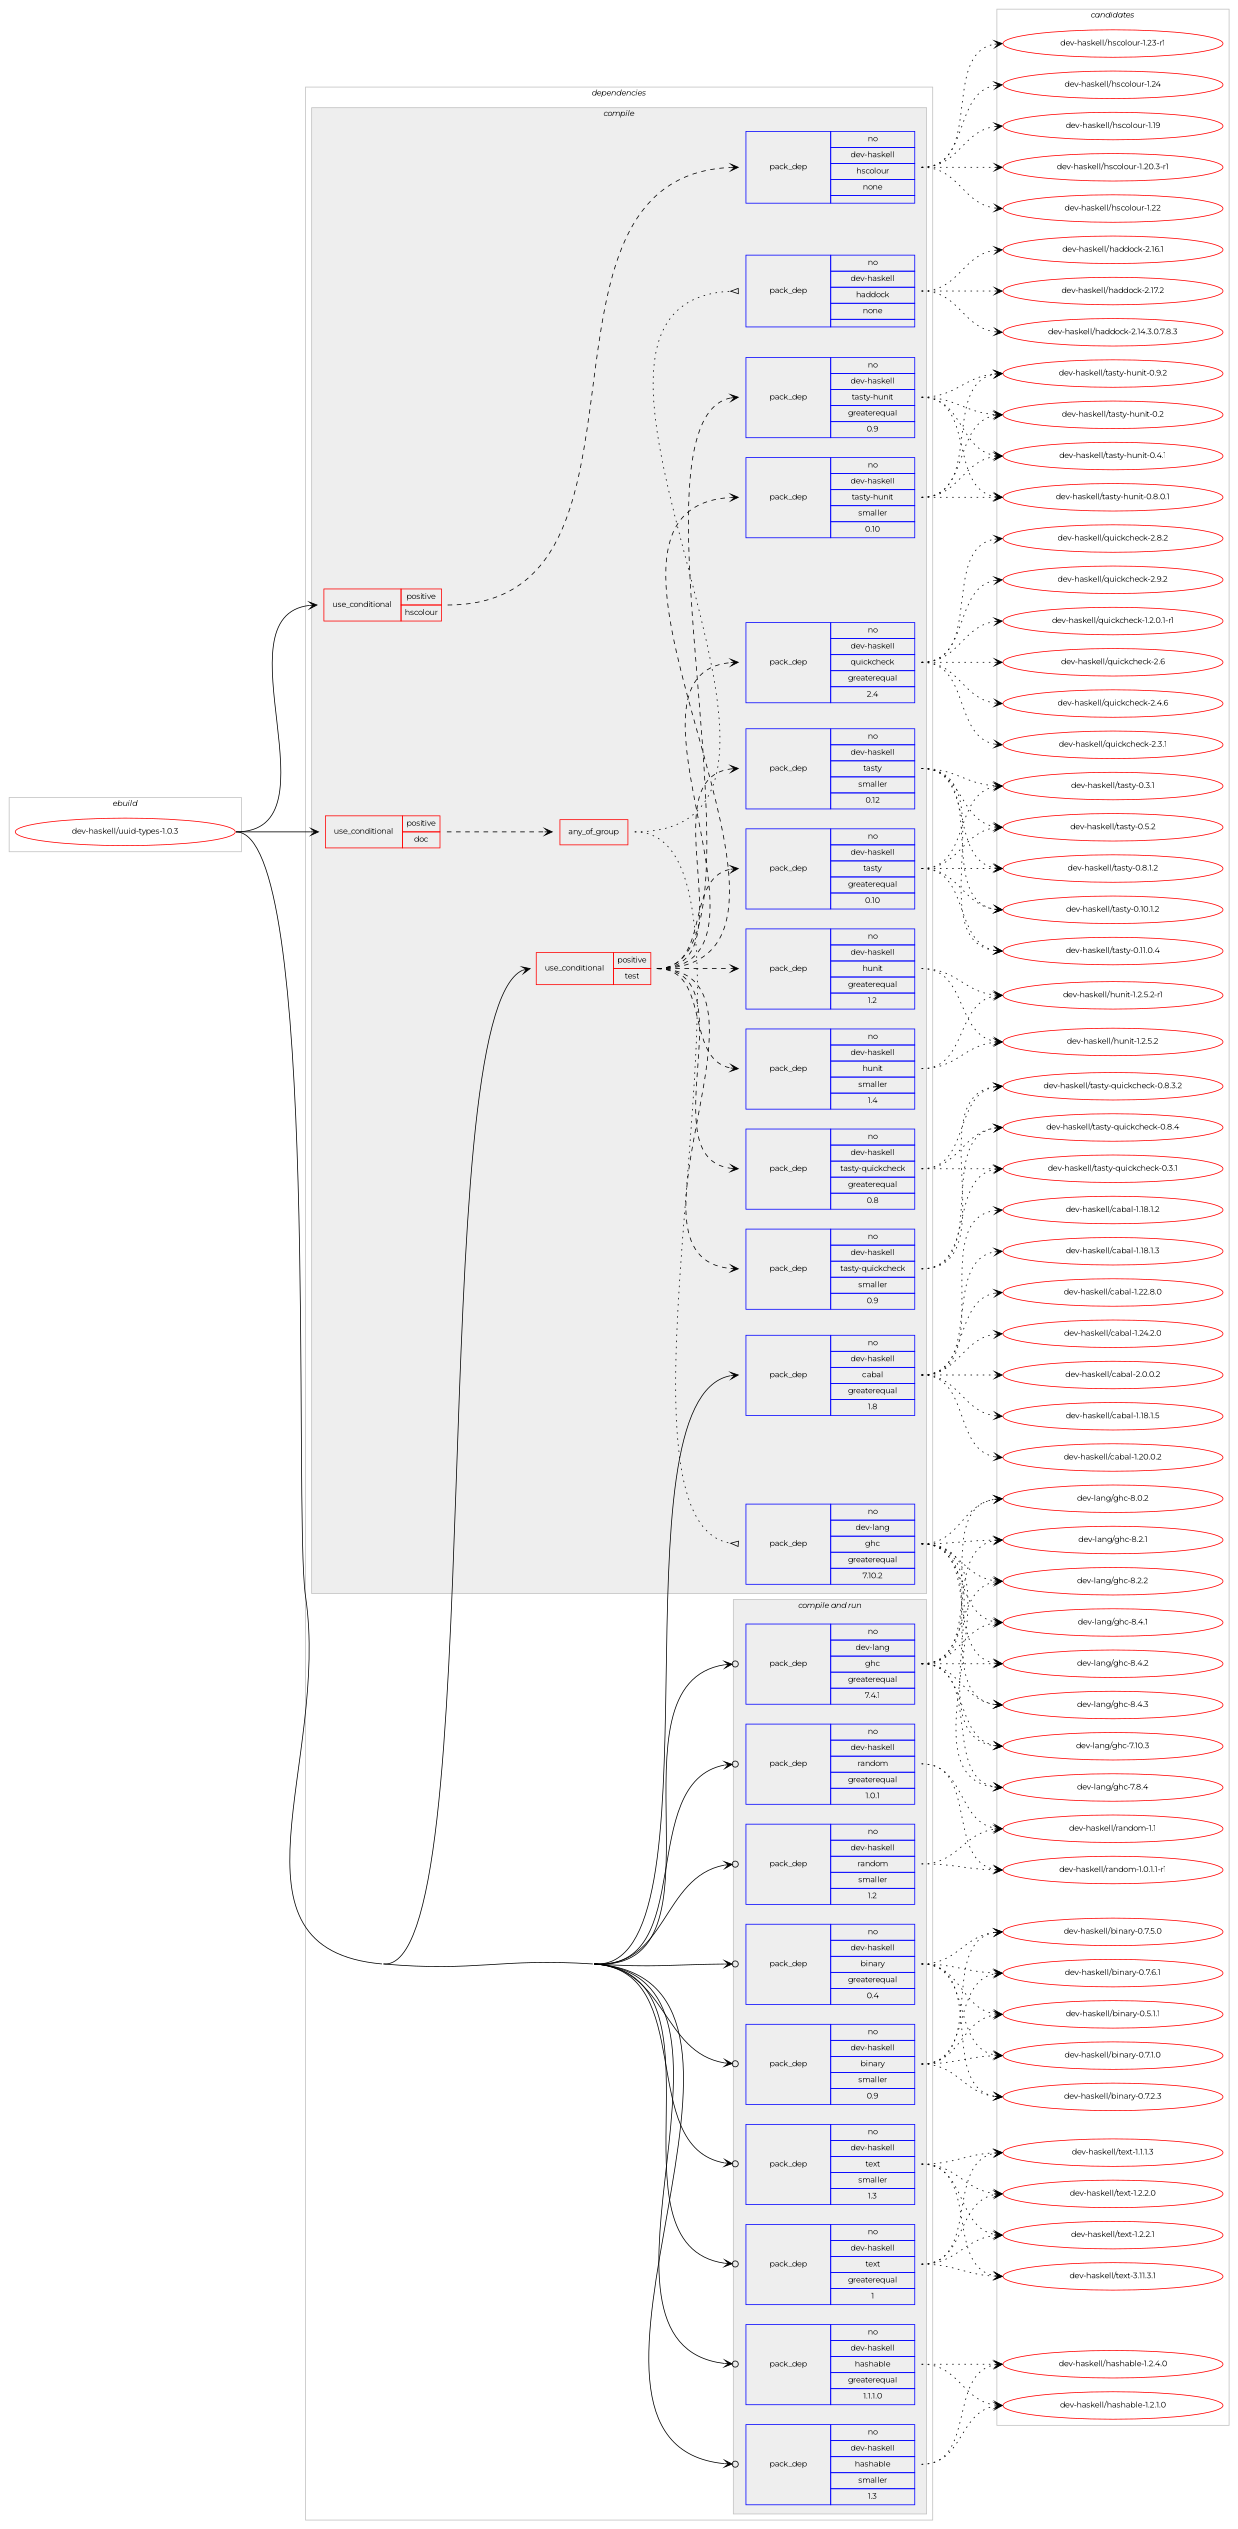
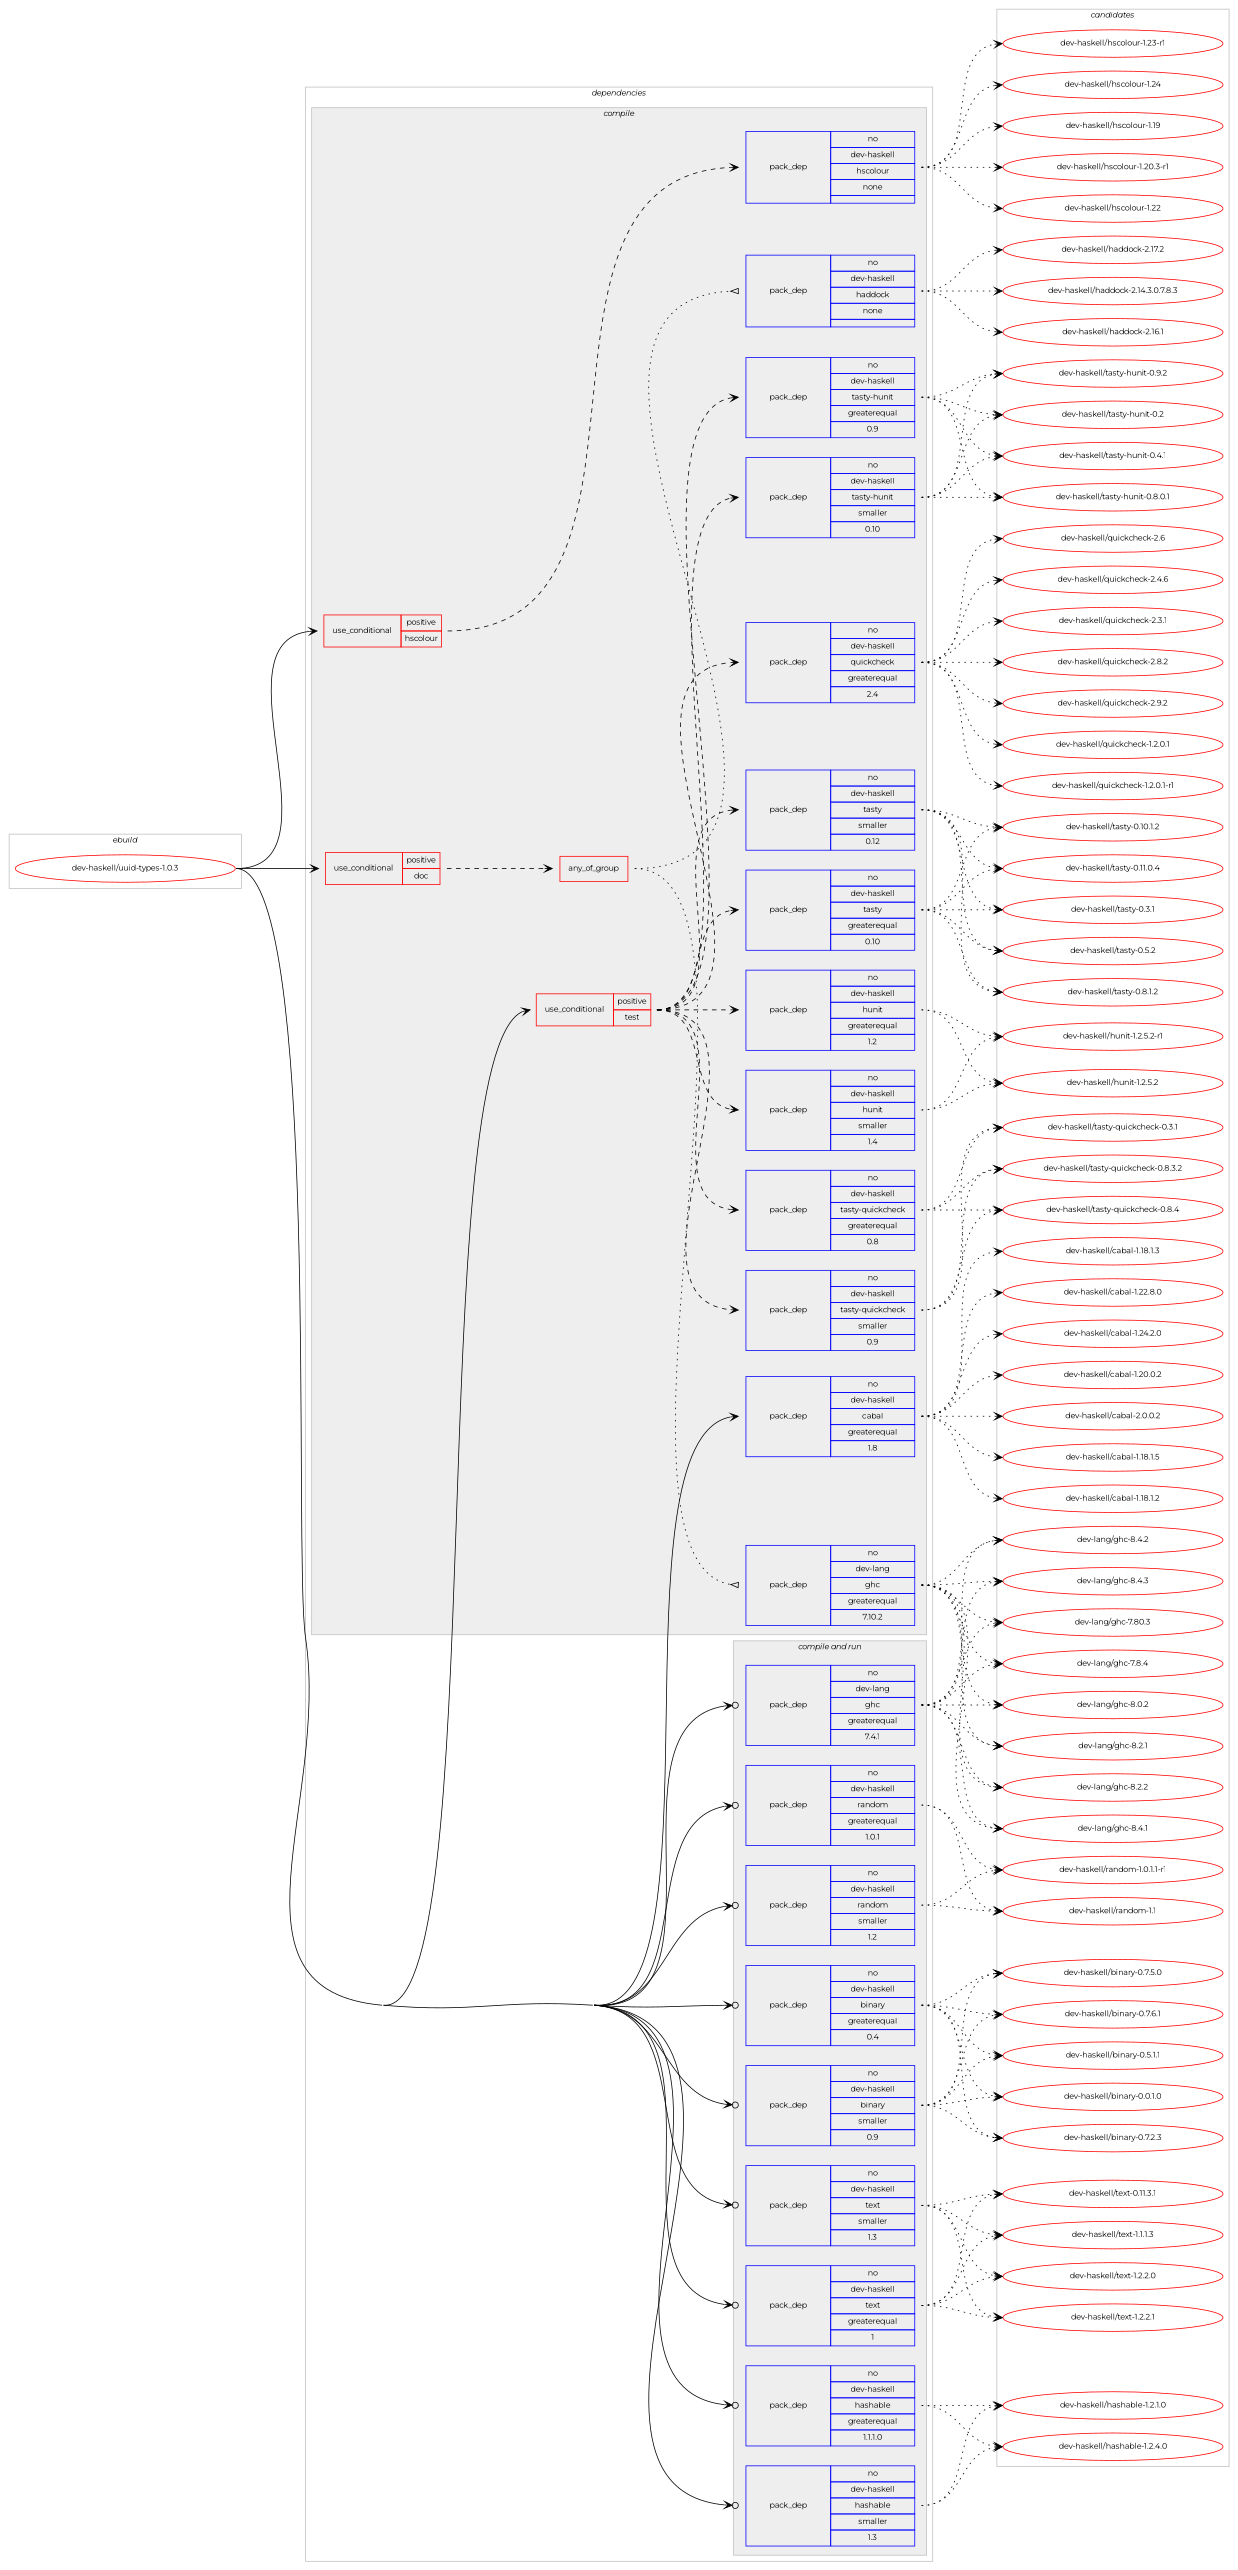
node "dev-haskell/quickcheck-1.2.0.1": added
node "dev-lang/ghc-7.10.3": label "dev-lang/ghc-7.10.3" -> "dev-lang/ghc-7.80.3"
node "dev-haskell/binary-0.7.1.0": label "dev-haskell/binary-0.7.1.0" -> "dev-haskell/binary-0.0.1.0"
node "dev-haskell/text-3.11.3.1": label "dev-haskell/text-3.11.3.1" -> "dev-haskell/text-0.11.3.1"
